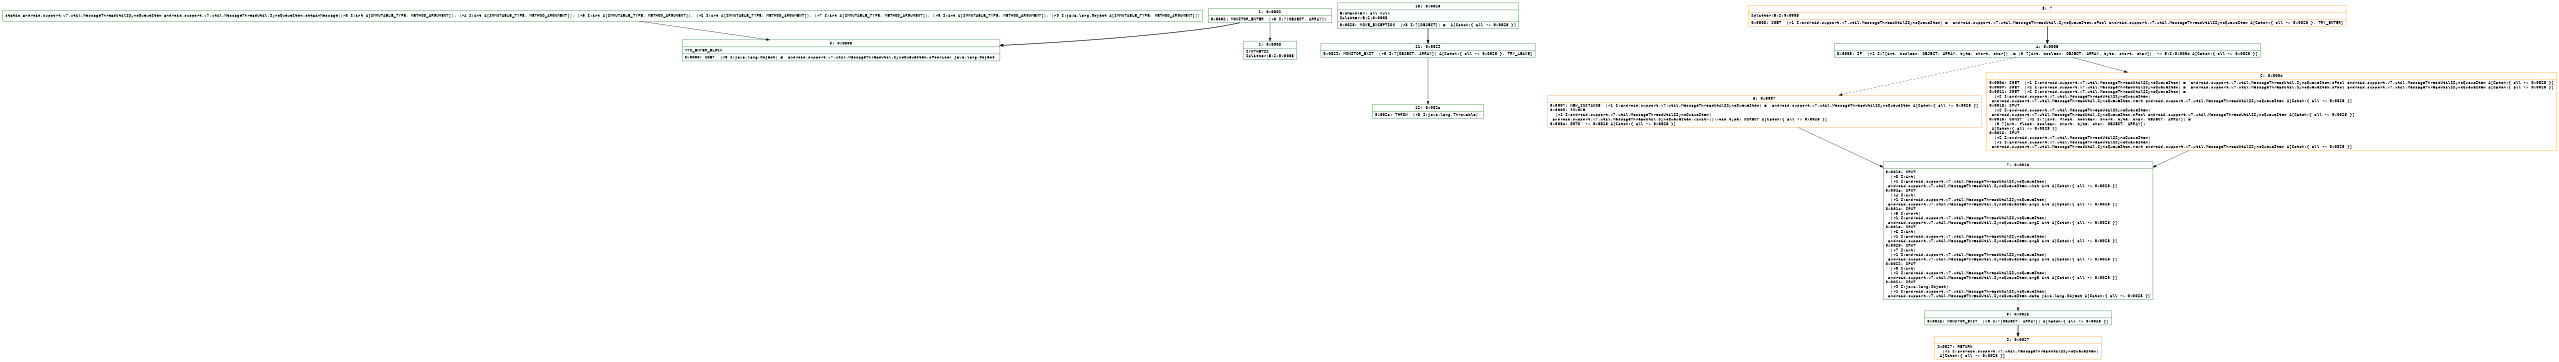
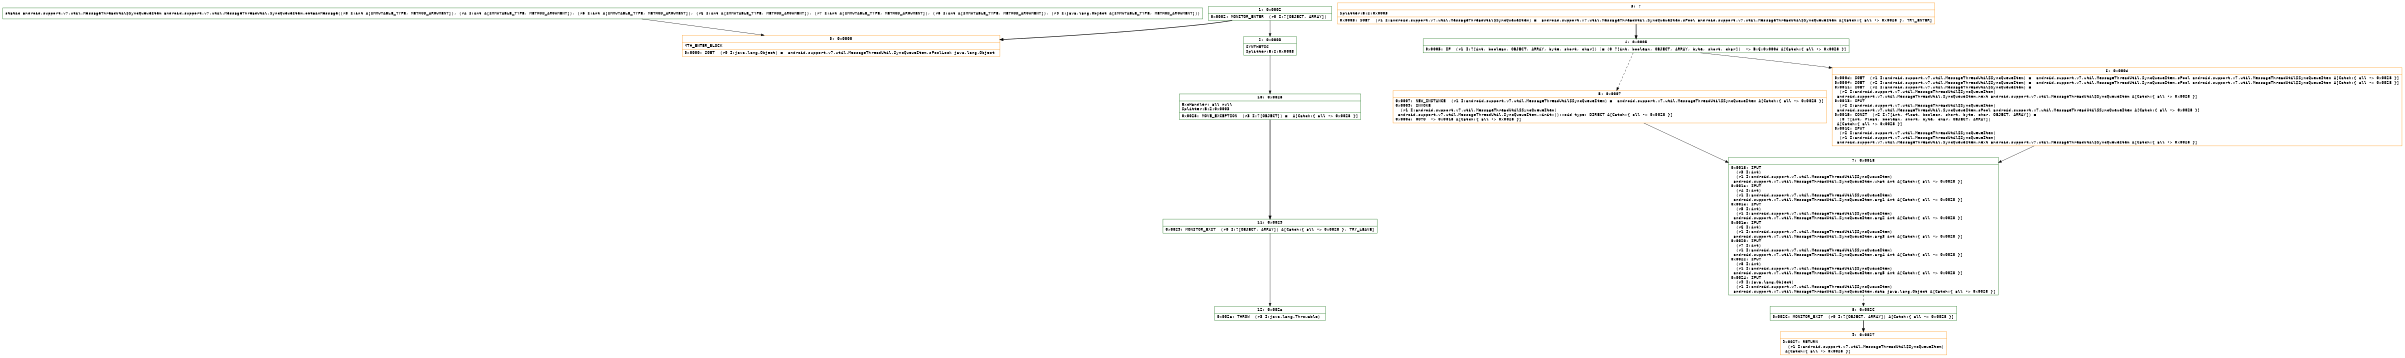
node "0: 0x0000": color darkgreen -> darkorange
edge "2: 0x0003" -> "10: 0x0028": added
node "7: 0x0018": text "(r5 I:short)" -> "(r5 I:int)"
